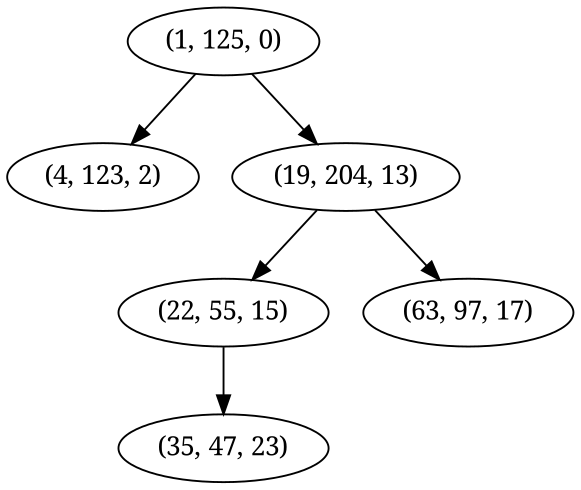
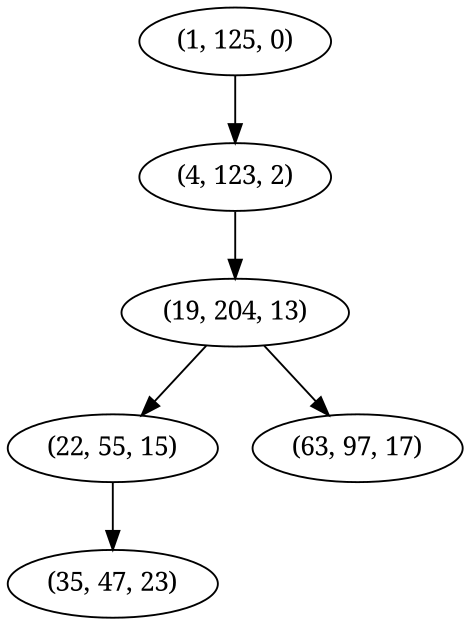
edge "(1, 125, 0)" -> "(19, 204, 13)": now "(4, 123, 2)" -> "(19, 204, 13)"
